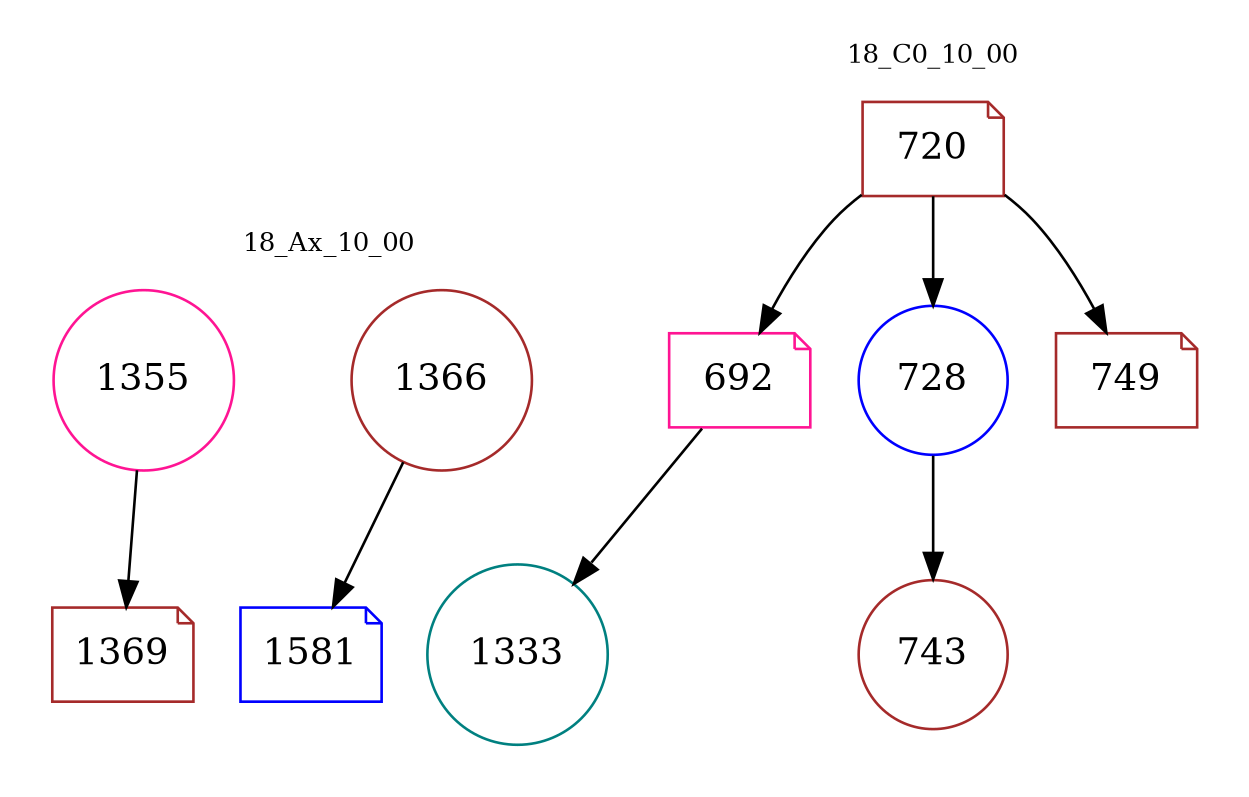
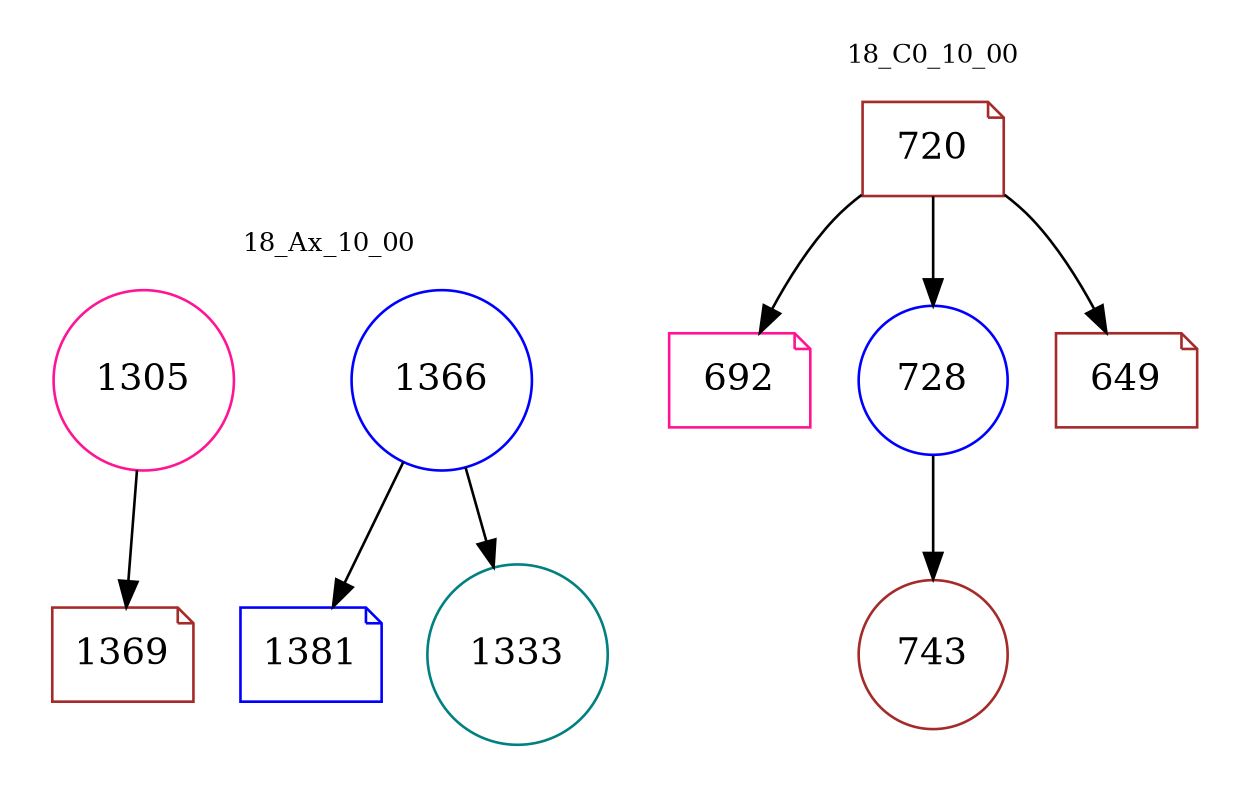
node "1355": label "1355" -> "1305"
node "1366": color brown -> blue
node "749": label "749" -> "649"
edge "692" -> "1333": now "1366" -> "1333"
node "1581": label "1581" -> "1381"
